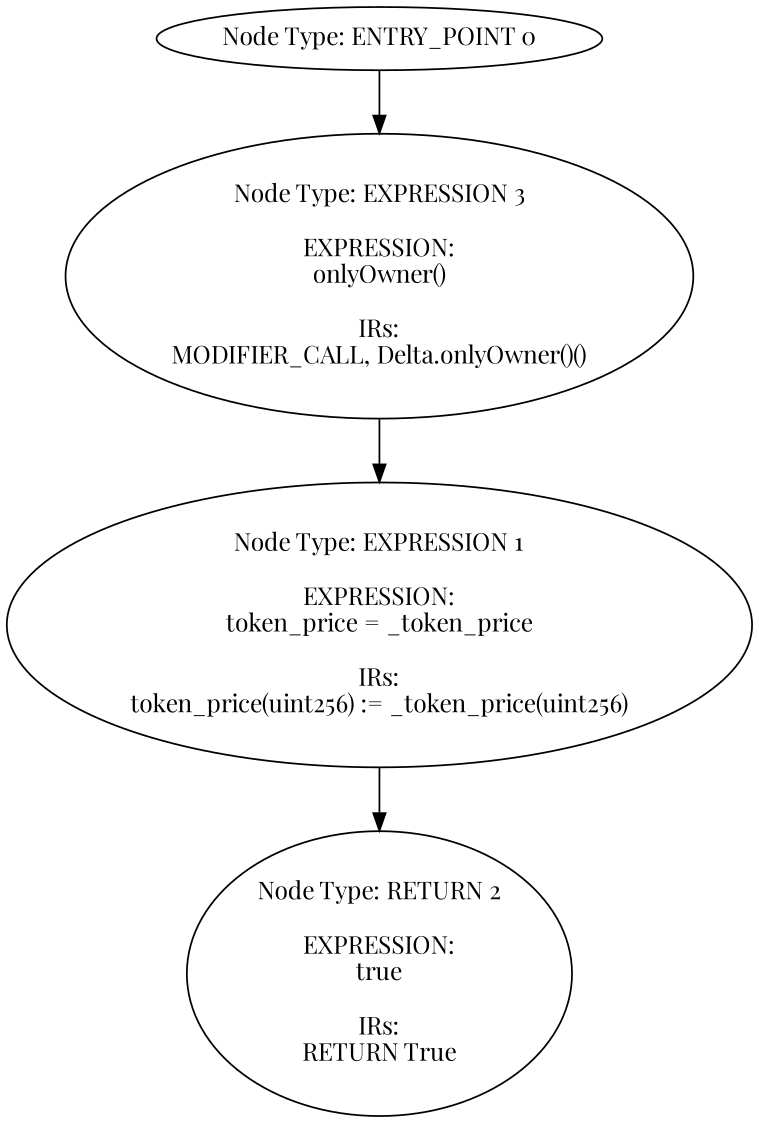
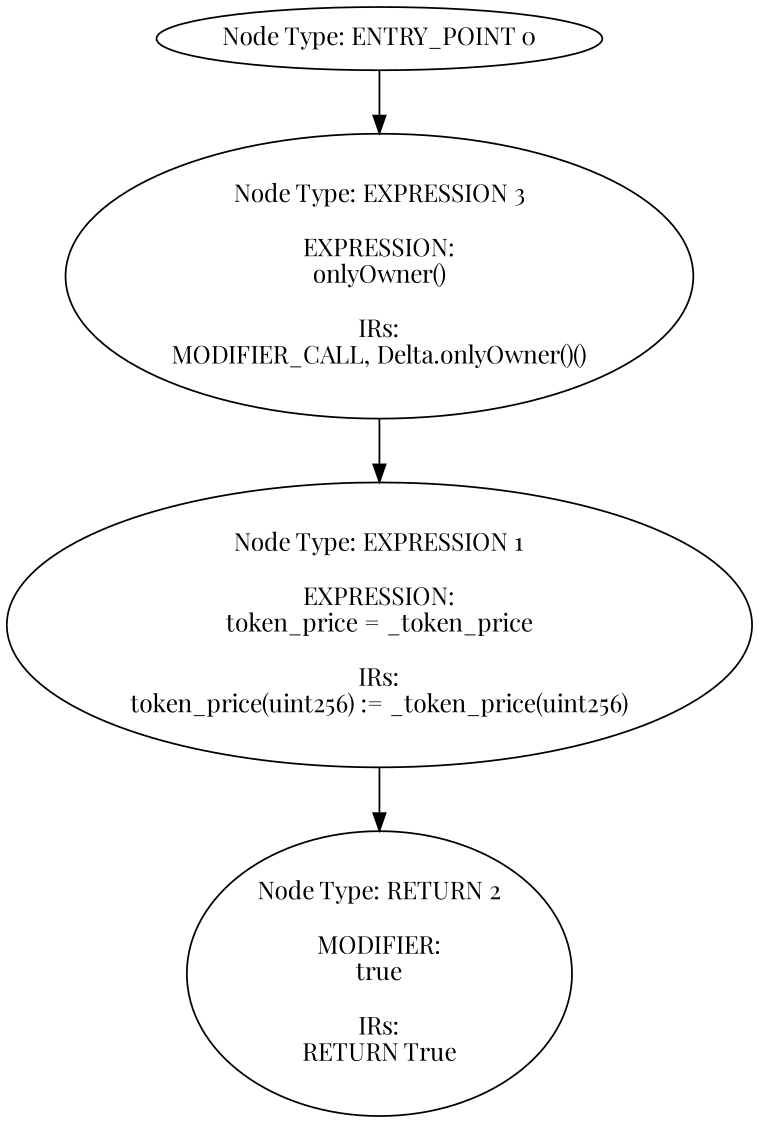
node "Node Type: RETURN 2 EXPRESSION: true IRs: RETURN True": label "Node Type: RETURN 2 EXPRESSION: true IRs: RETURN True" -> "Node Type: RETURN 2 MODIFIER: true IRs: RETURN True"
